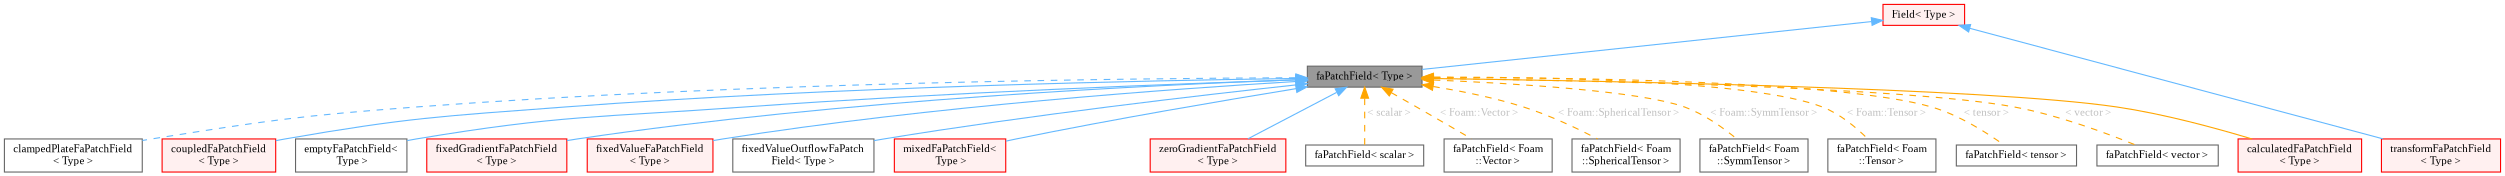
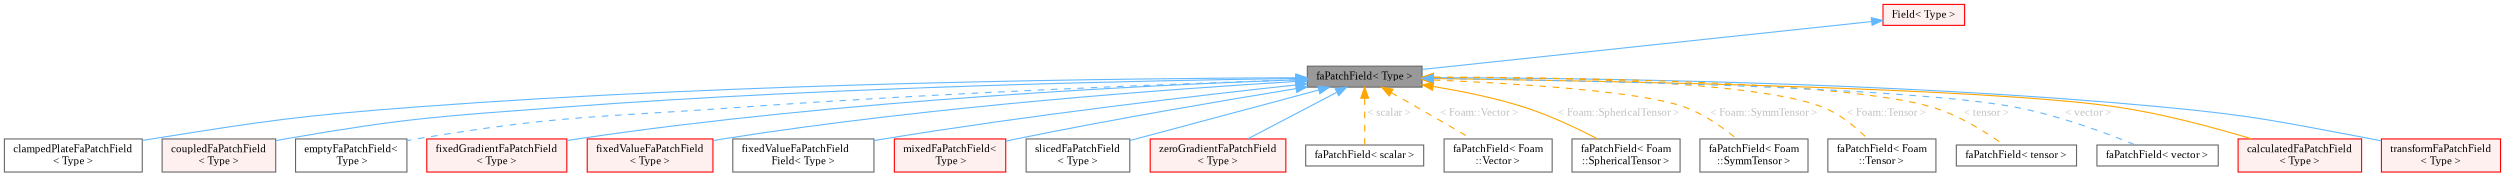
edge "transformFaPatchField < Type >" -> "Field< Type >": now "transformFaPatchField < Type >" -> "faPatchField< Type >"
edge "faPatchField< vector >" -> "faPatchField< Type >": color orange -> steelblue1
edge "clampedPlateFaPatchField < Type >" -> "faPatchField< Type >": style dashed -> solid
edge "emptyFaPatchField< Type >" -> "faPatchField< Type >": style solid -> dashed
edge "faPatchField< Foam ::SphericalTensor >" -> "faPatchField< Type >": style dashed -> solid
node "coupledFaPatchField < Type >": color red -> gray40
node "fixedValueOutflowFaPatch Field< Type >": label "fixedValueOutflowFaPatch Field< Type >" -> "fixedValueFaPatchField Field< Type >"
node "slicedFaPatchField < Type >": added
